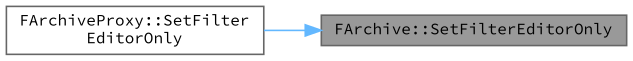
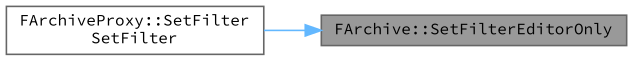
node "FArchiveProxy::SetFilter EditorOnly": label "FArchiveProxy::SetFilter EditorOnly" -> "FArchiveProxy::SetFilter SetFilter"
